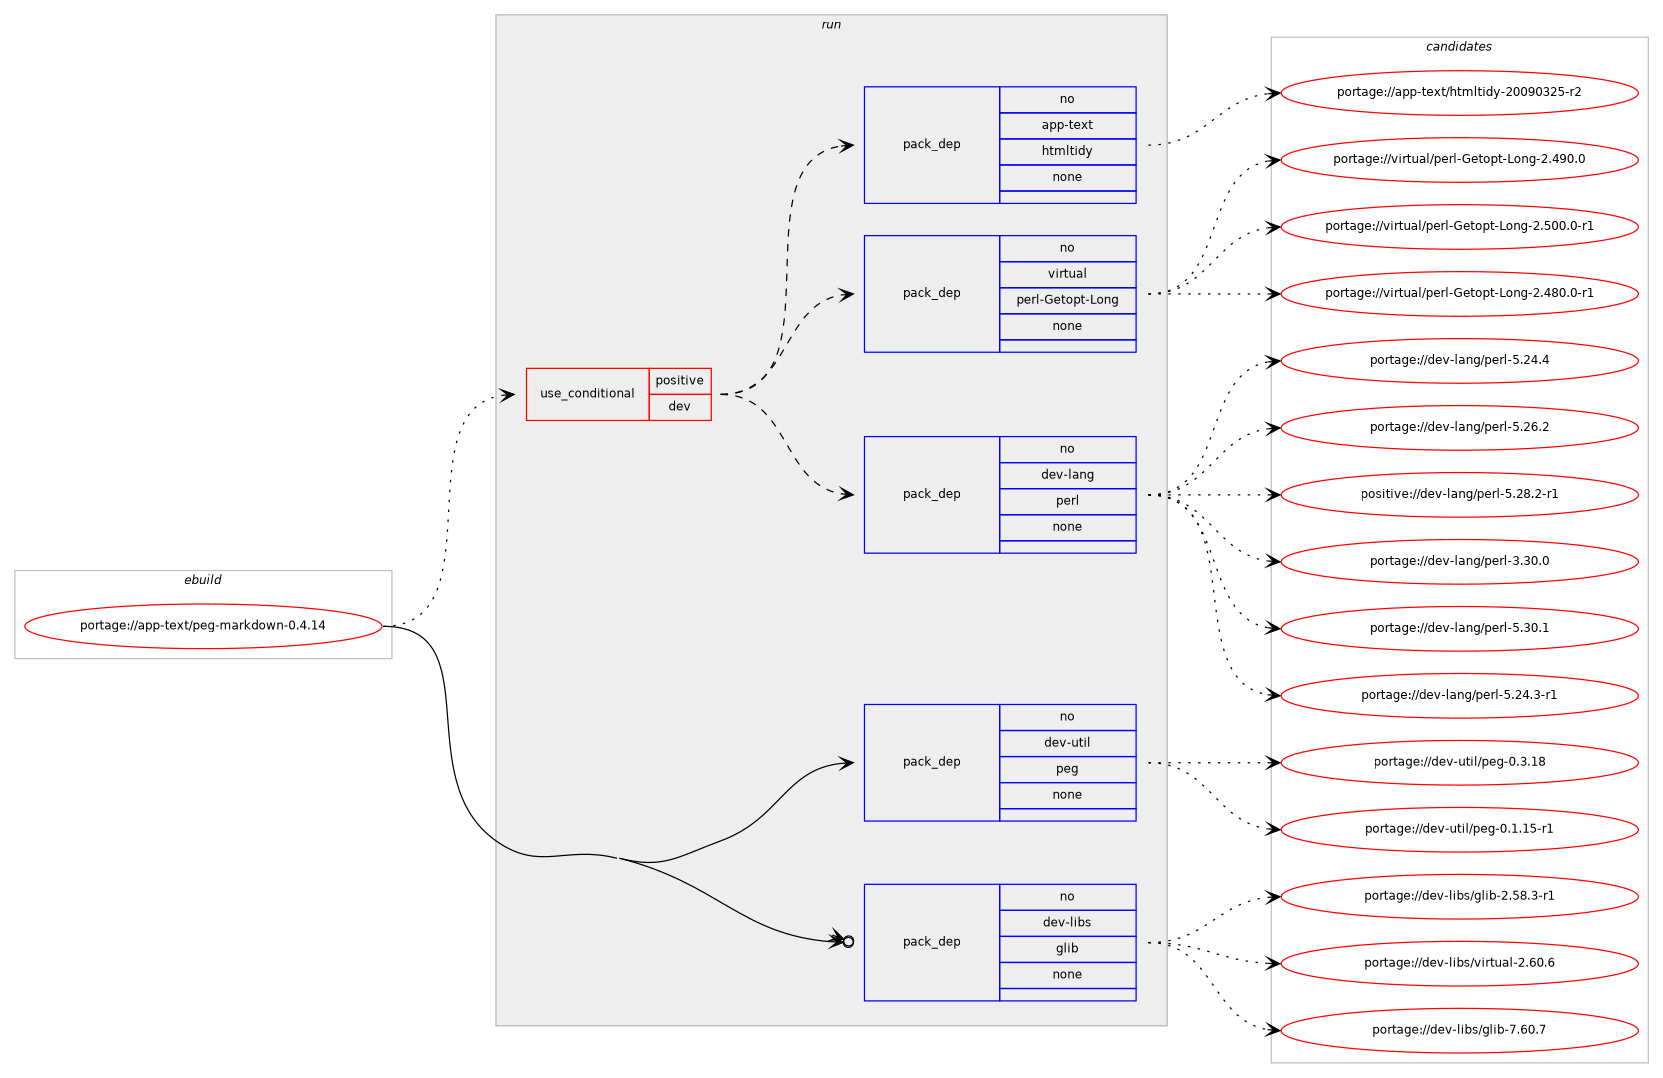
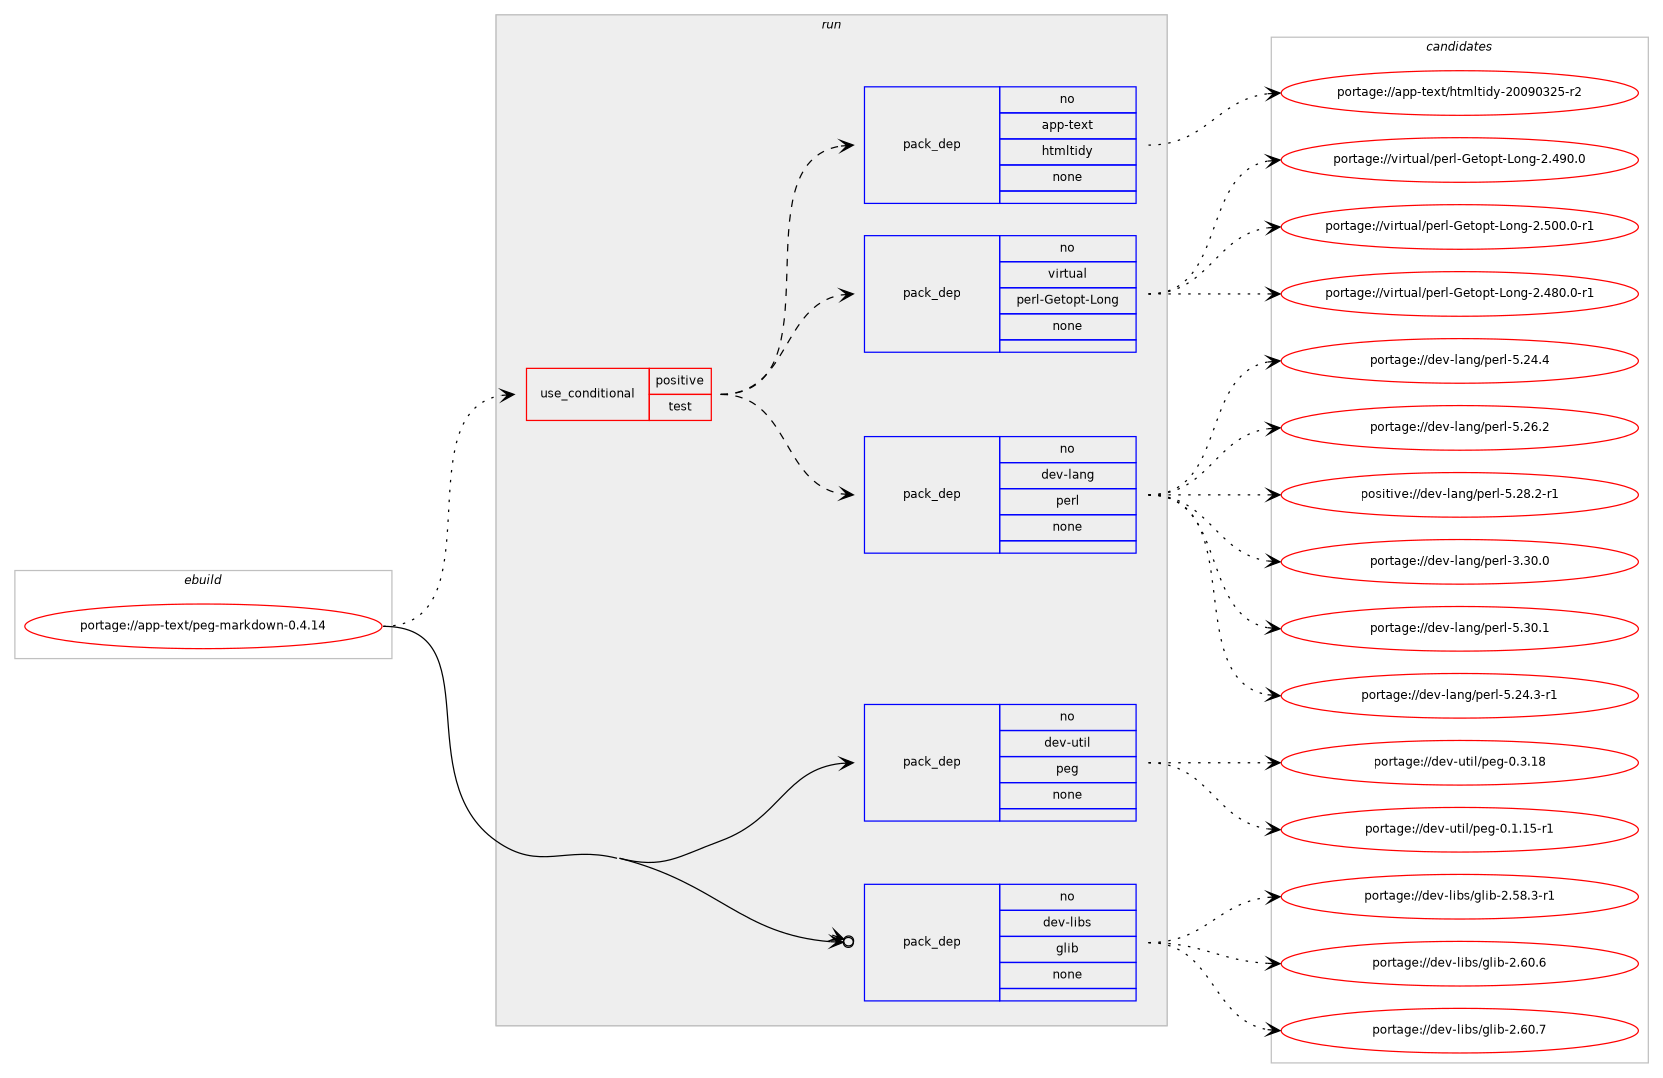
node "use_conditional": text "dev" -> "test"
node "portage://dev-libs/virtual-2.60.6": label "portage://dev-libs/virtual-2.60.6" -> "portage://dev-libs/glib-2.60.6"
node "portage://dev-libs/glib-7.60.7": label "portage://dev-libs/glib-7.60.7" -> "portage://dev-libs/glib-2.60.7"
